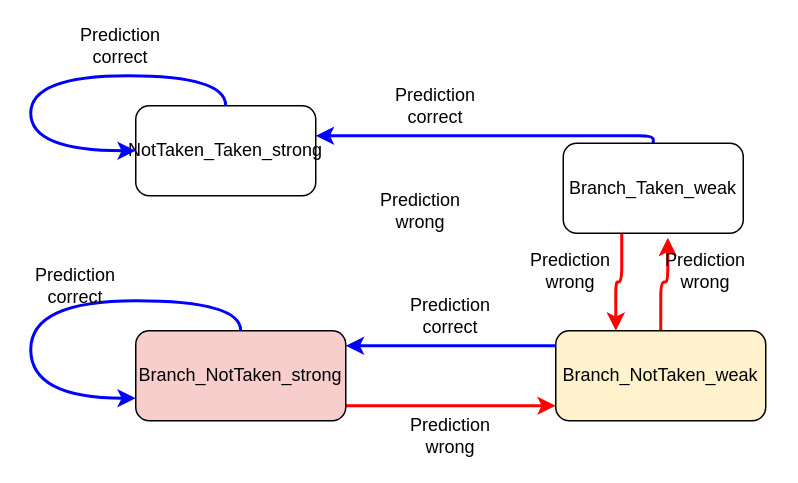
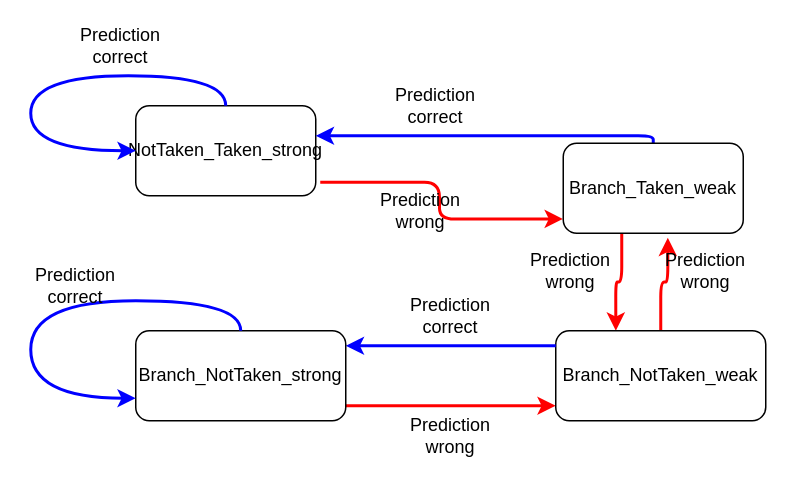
edge "NotTaken_Taken_strong" -> "Branch_Taken_weak": added
node "Branch_NotTaken_strong": fillcolor #f8cecc -> #ffffff
node "Branch_NotTaken_weak": fillcolor #fff2cc -> #ffffff
